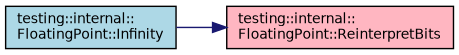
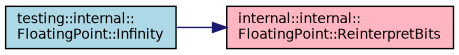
node "testing::internal:: FloatingPoint::ReinterpretBits": label "testing::internal:: FloatingPoint::ReinterpretBits" -> "internal::internal:: FloatingPoint::ReinterpretBits"
